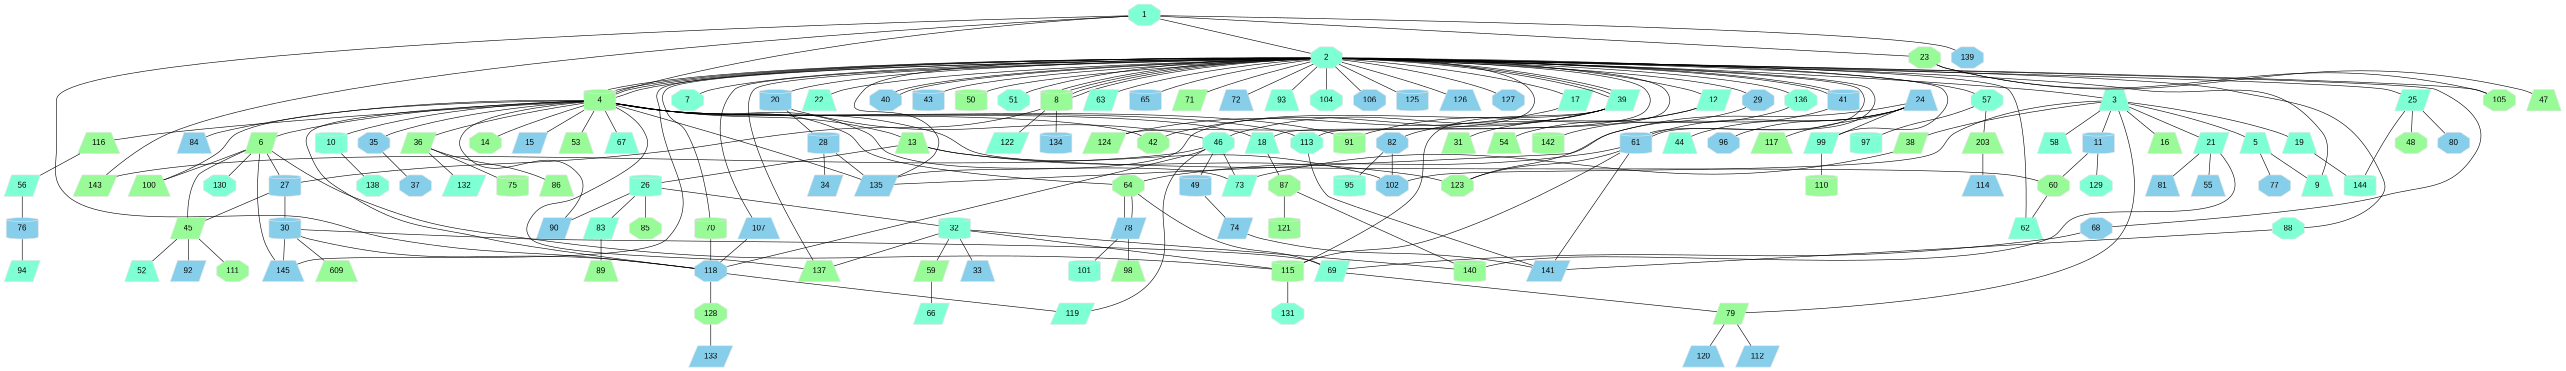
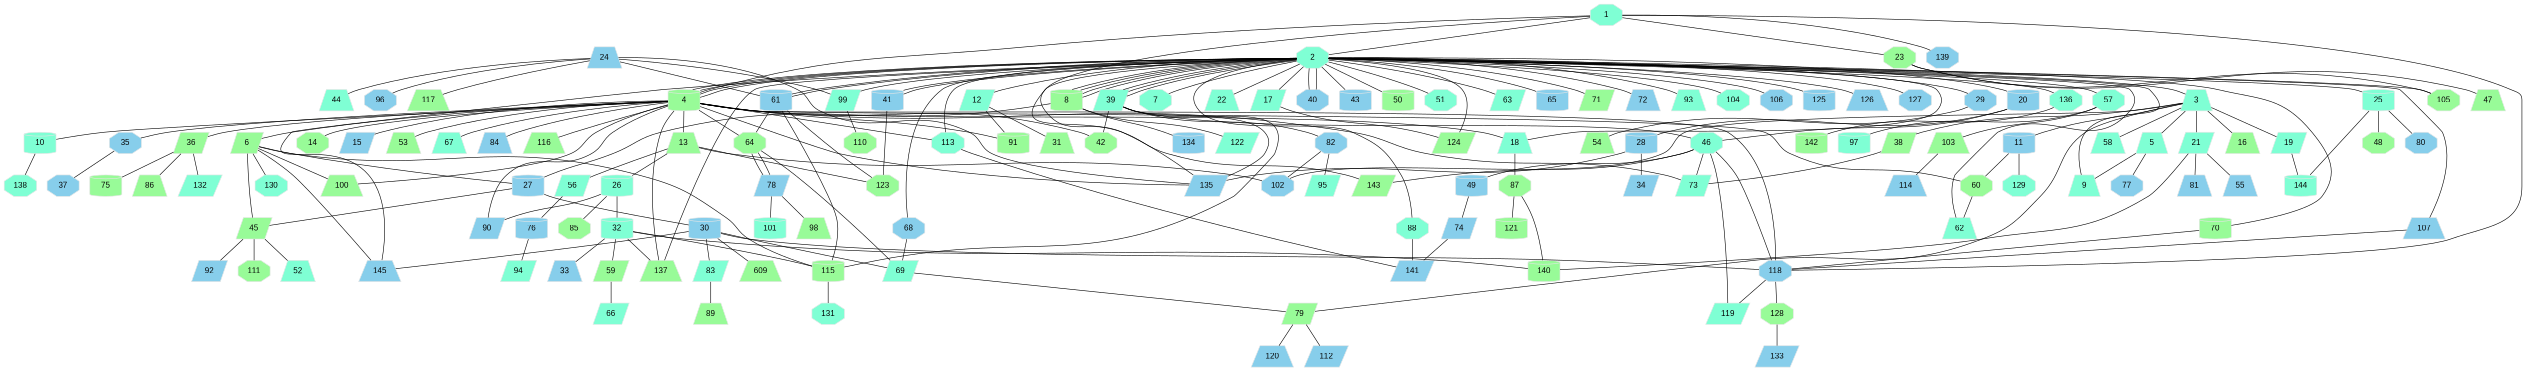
node "25": shape parallelogram -> cylinder
node "203": label "203" -> "103"
node "19": shape trapezium -> parallelogram
edge "116" -- "56": now "13" -- "56"
node "95": shape cylinder -> parallelogram
node "110": shape cylinder -> octagon
edge "26" -- "83": now "30" -- "83"
edge "61" -- "141": removed
